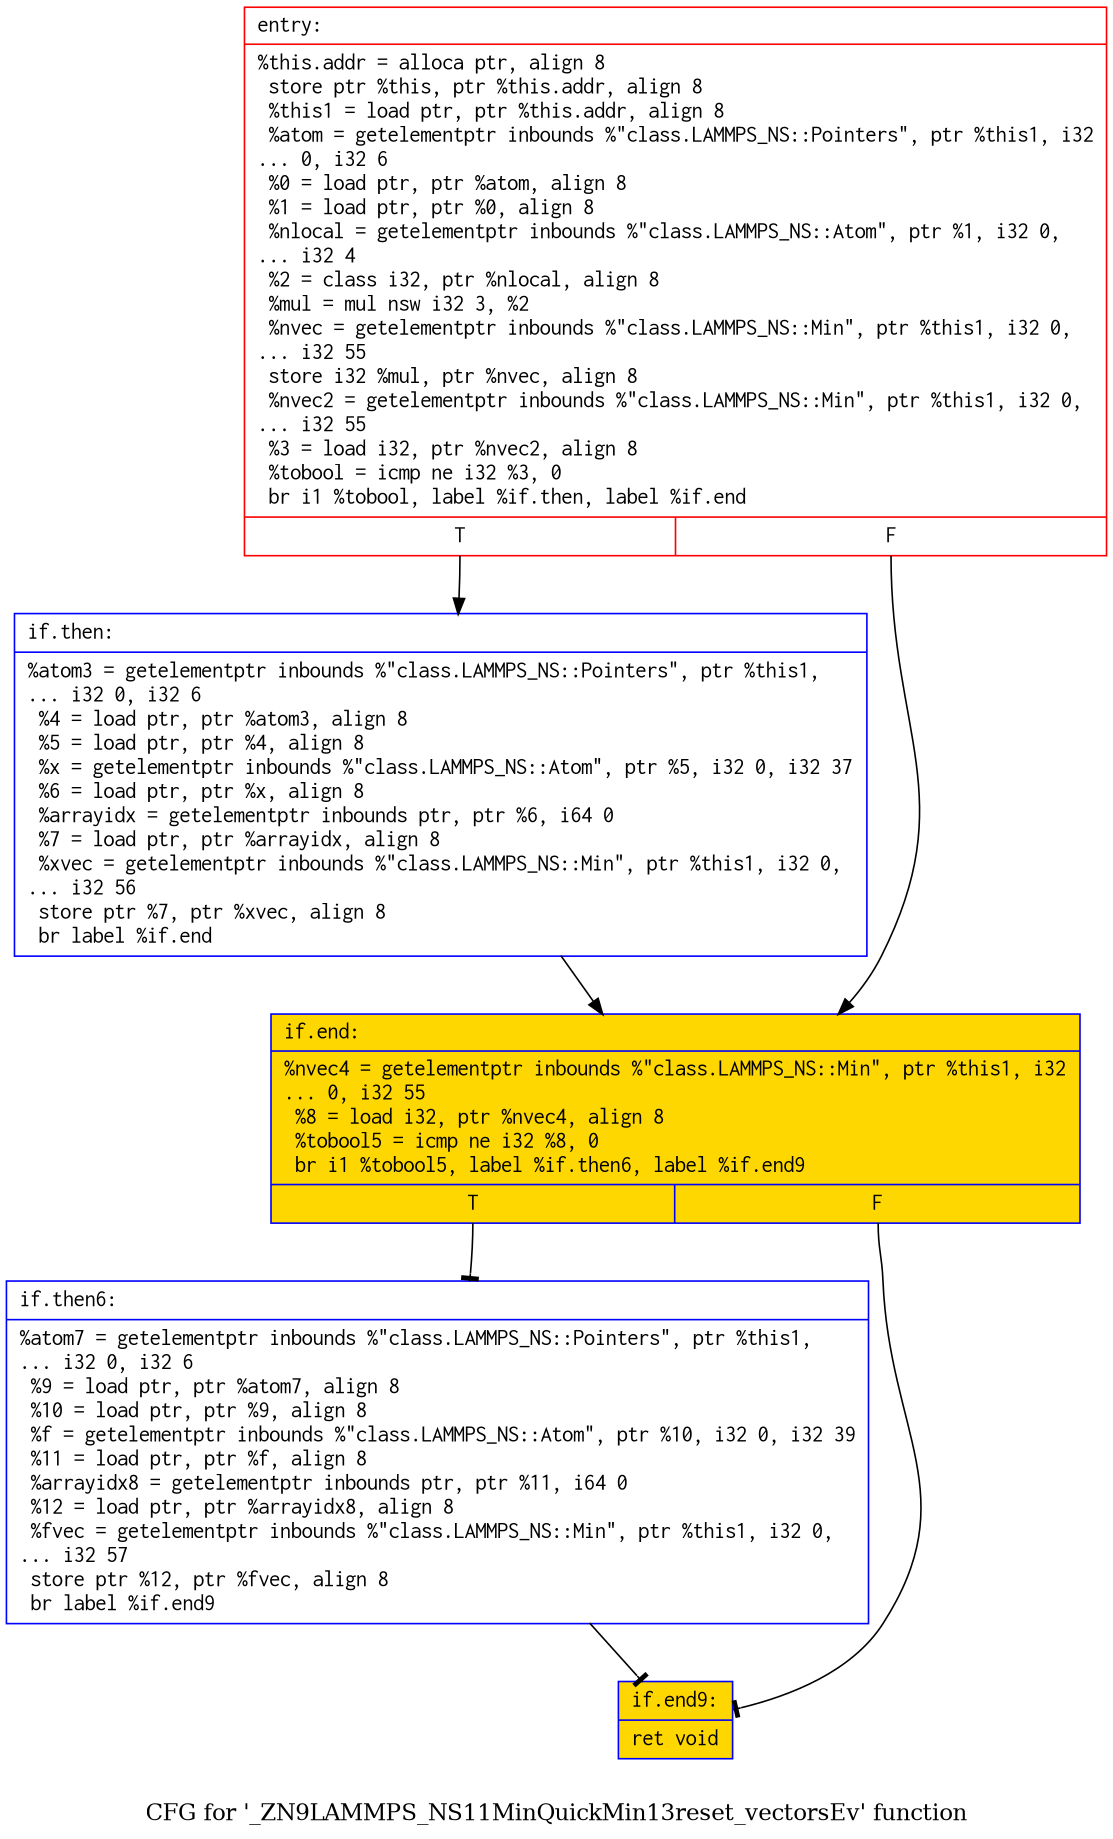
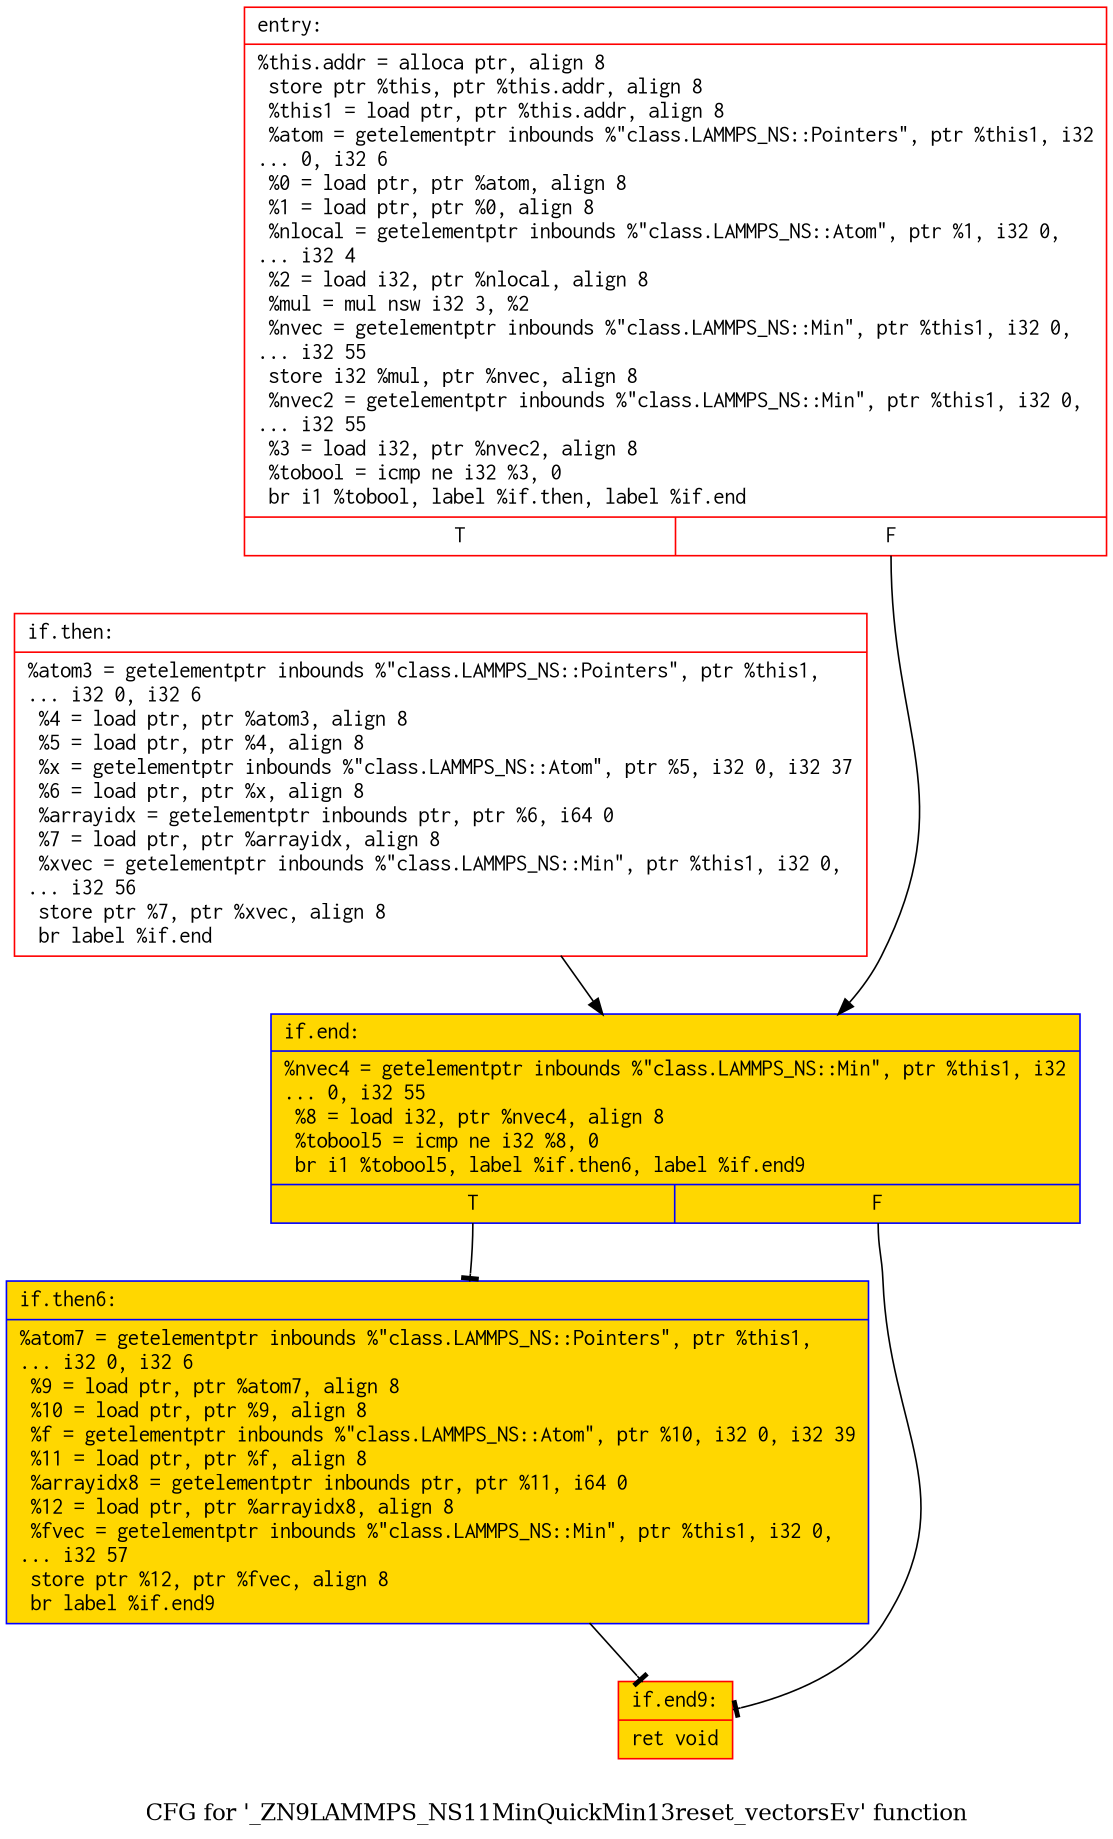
node "entry:": text "%2 = class i32, ptr %nlocal, align 8" -> "%2 = load i32, ptr %nlocal, align 8"
edge "entry:" -> "if.then:": removed
node "if.then:": color blue -> red
node "if.then6:": fillcolor white -> gold
node "if.end9:": color blue -> red
